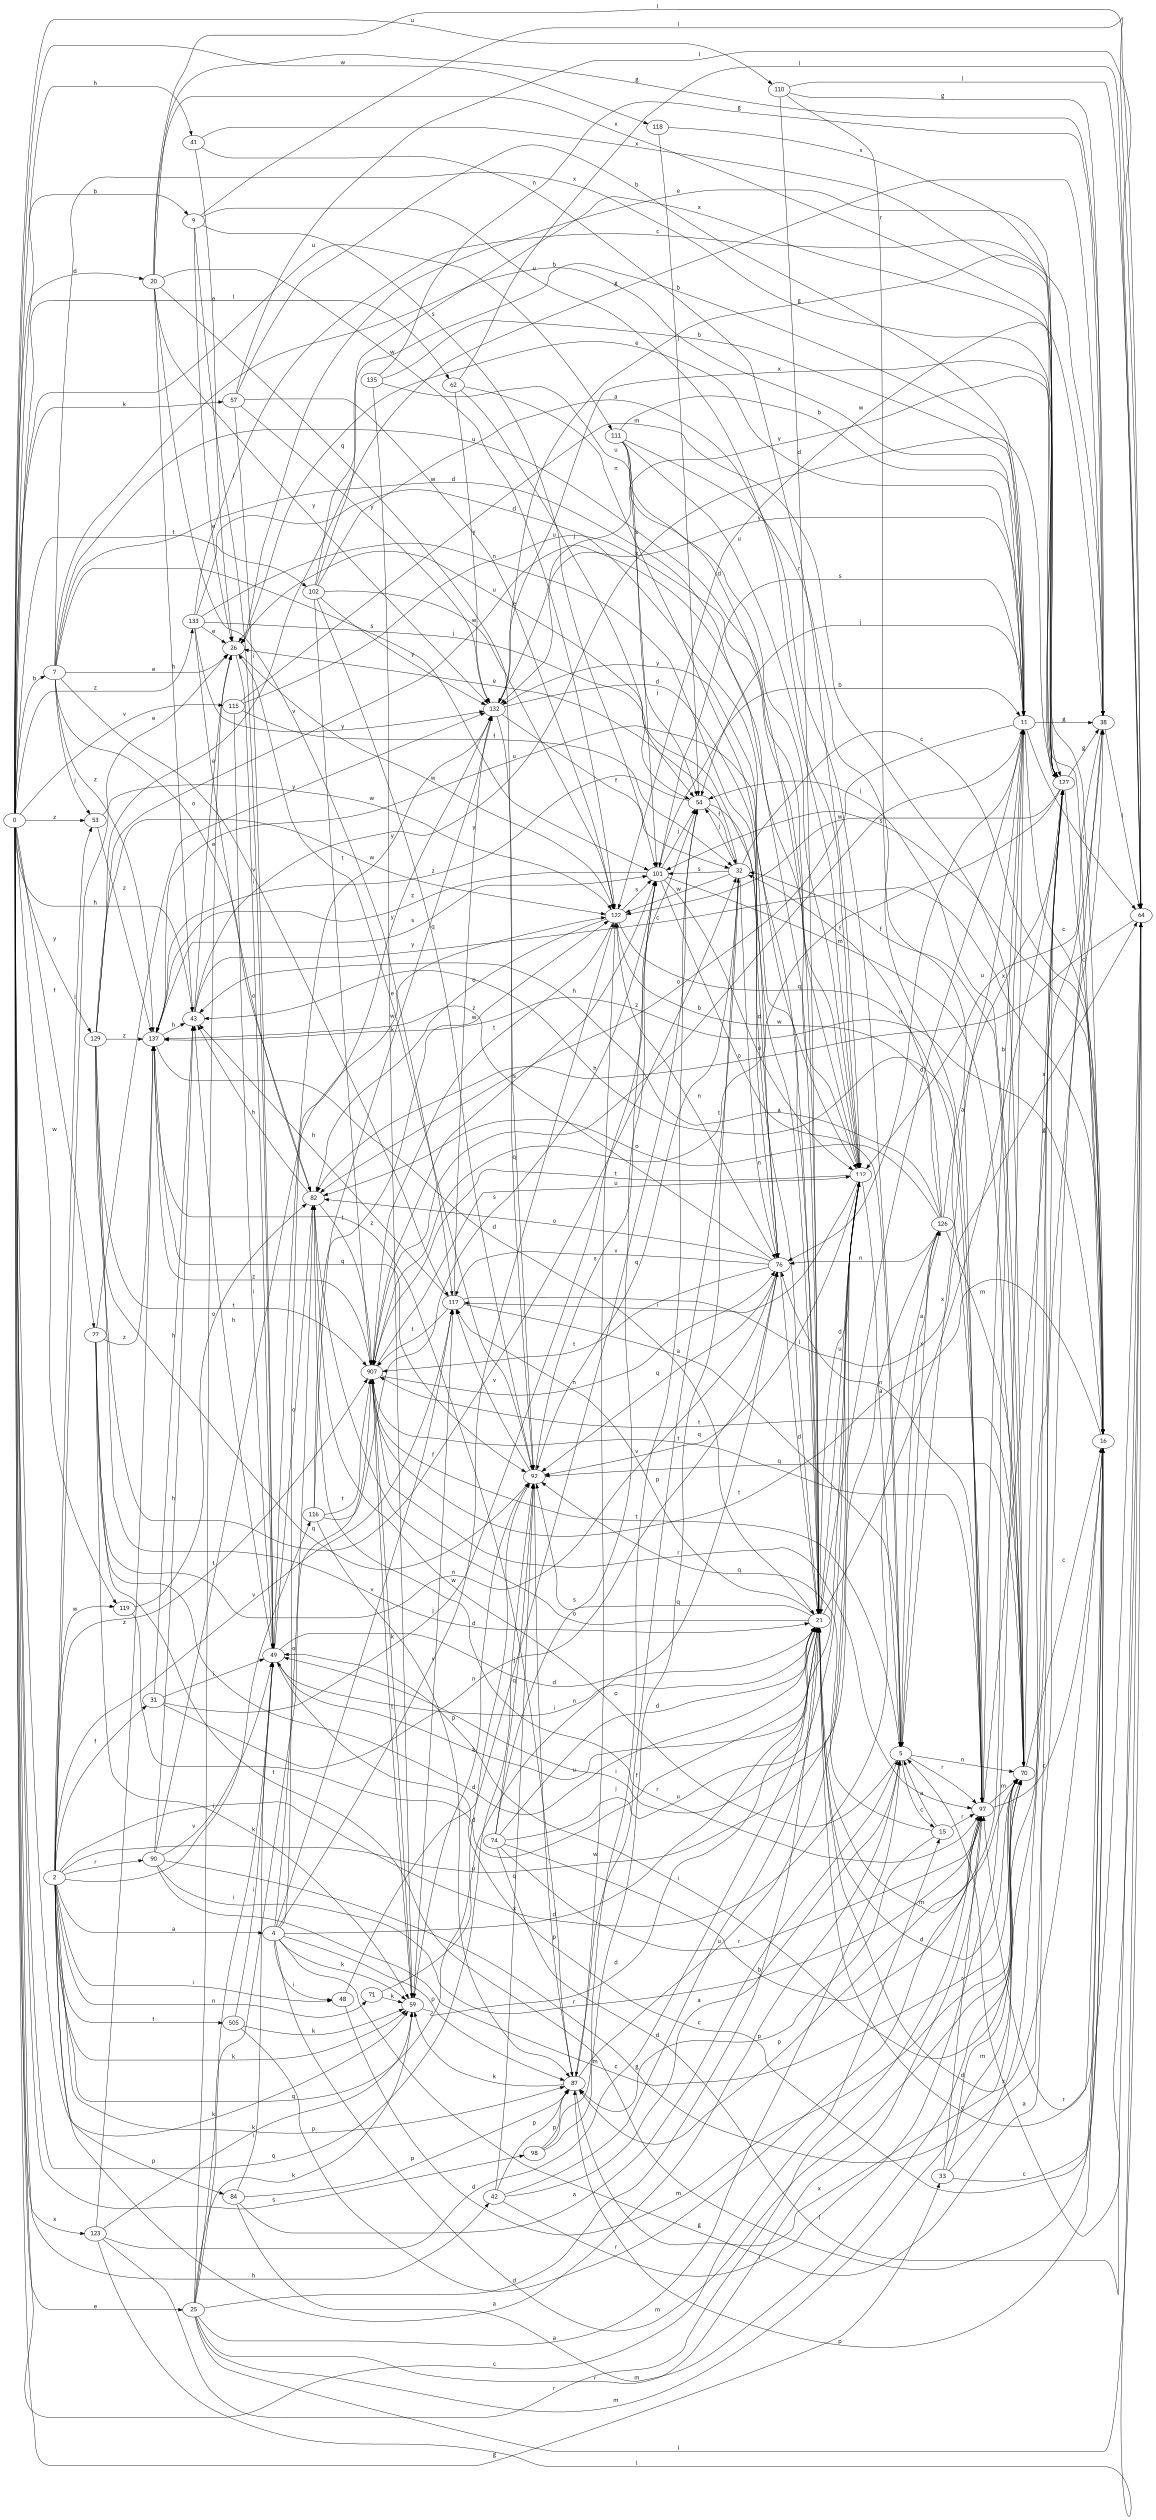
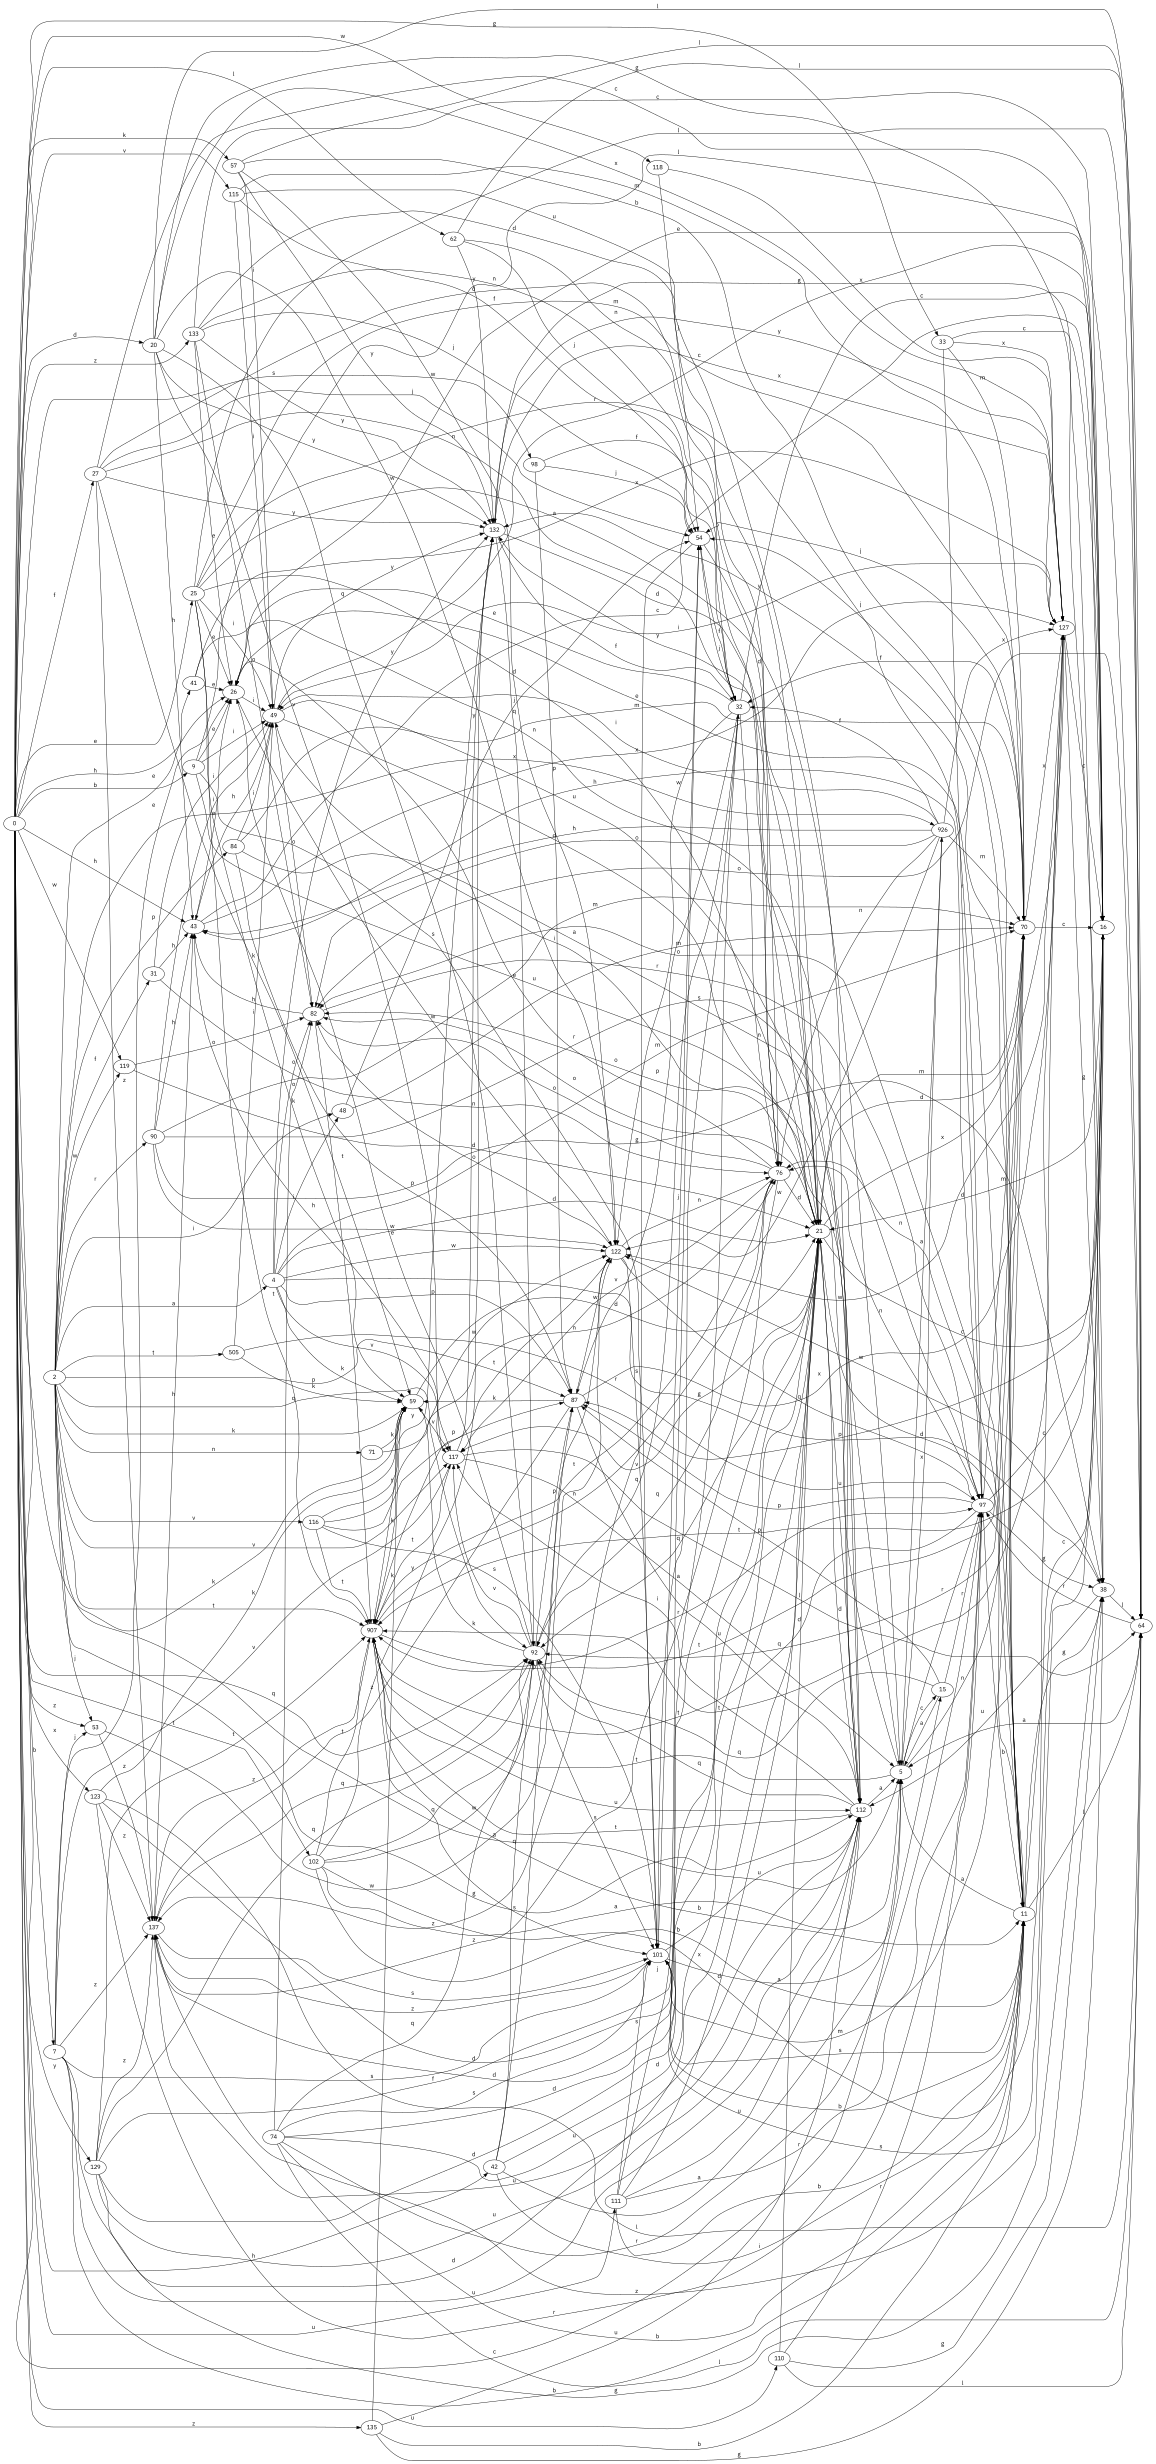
edge "7" -> "127": removed, label "x"
edge "129" -> "122": removed, label "w"
edge "7" -> "82": now "74" -> "82"
node "126": label "126" -> "926"
edge "31" -> "54": now "27" -> "54"
edge "0" -> "135": added, label "z"
edge "2" -> "112": label "u" -> "g"
